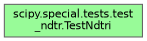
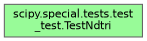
node "scipy.special.tests.test _ndtr.TestNdtri": label "scipy.special.tests.test _ndtr.TestNdtri" -> "scipy.special.tests.test _test.TestNdtri"
